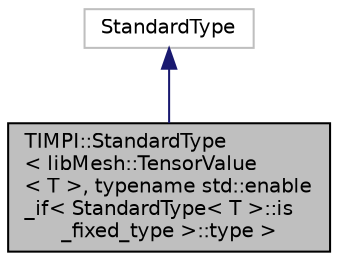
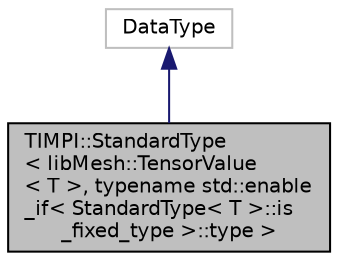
node "StandardType": label "StandardType" -> "DataType"
